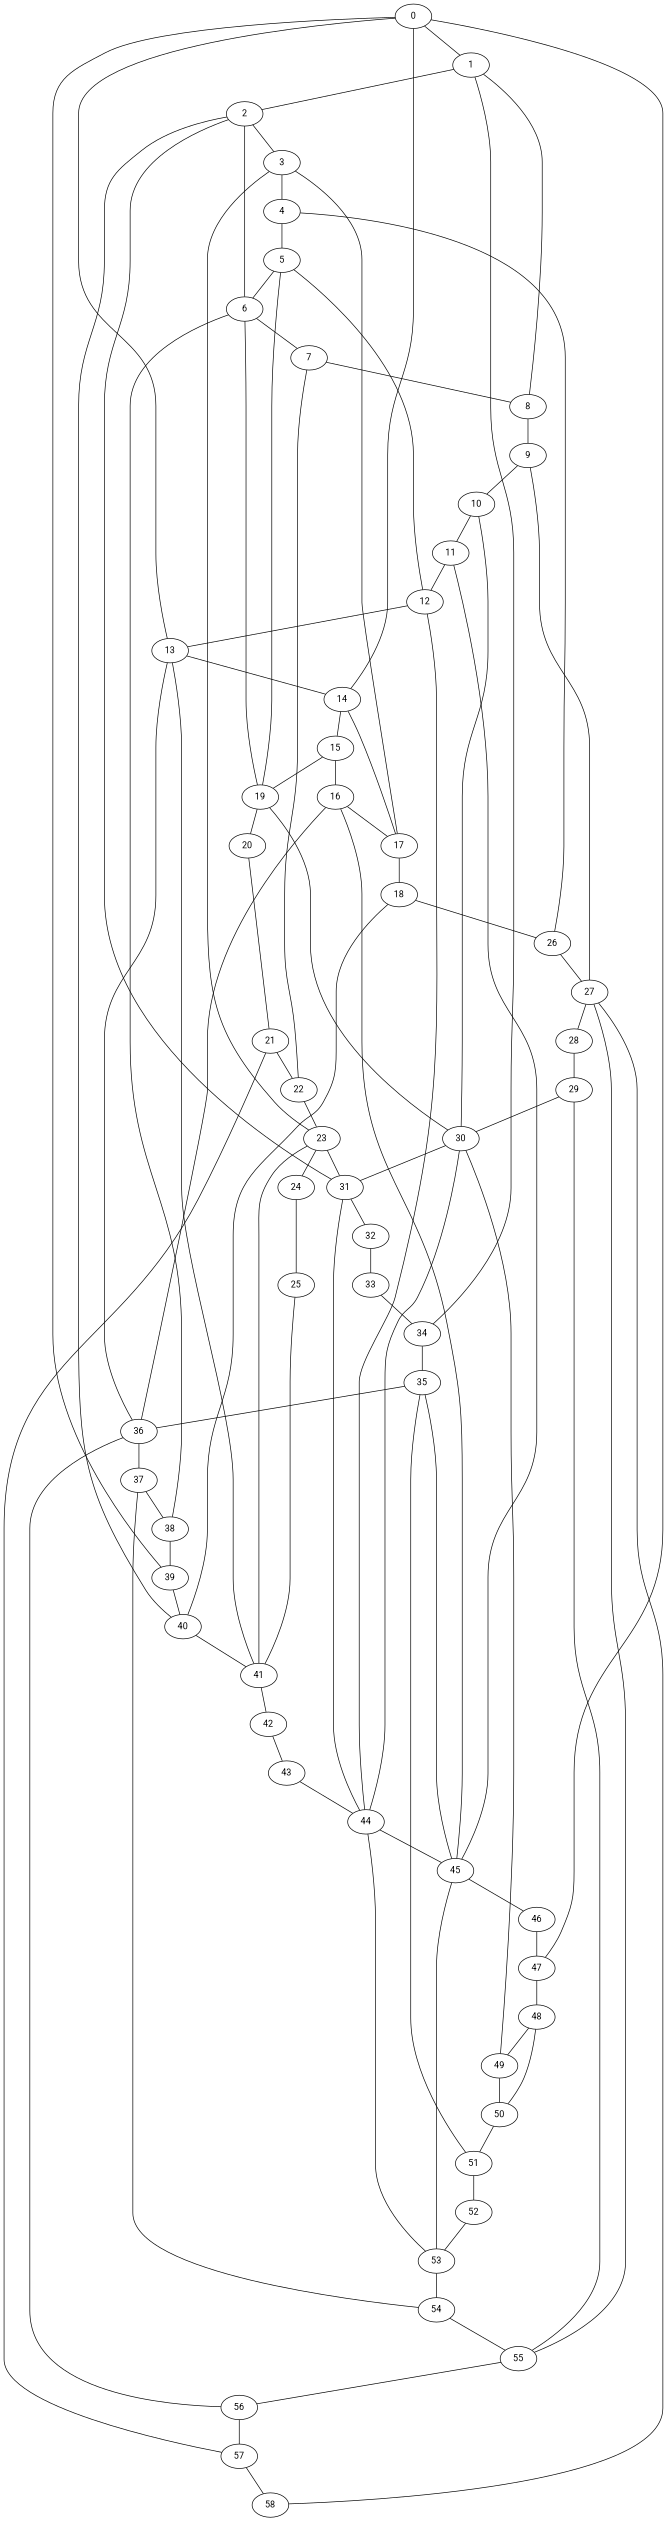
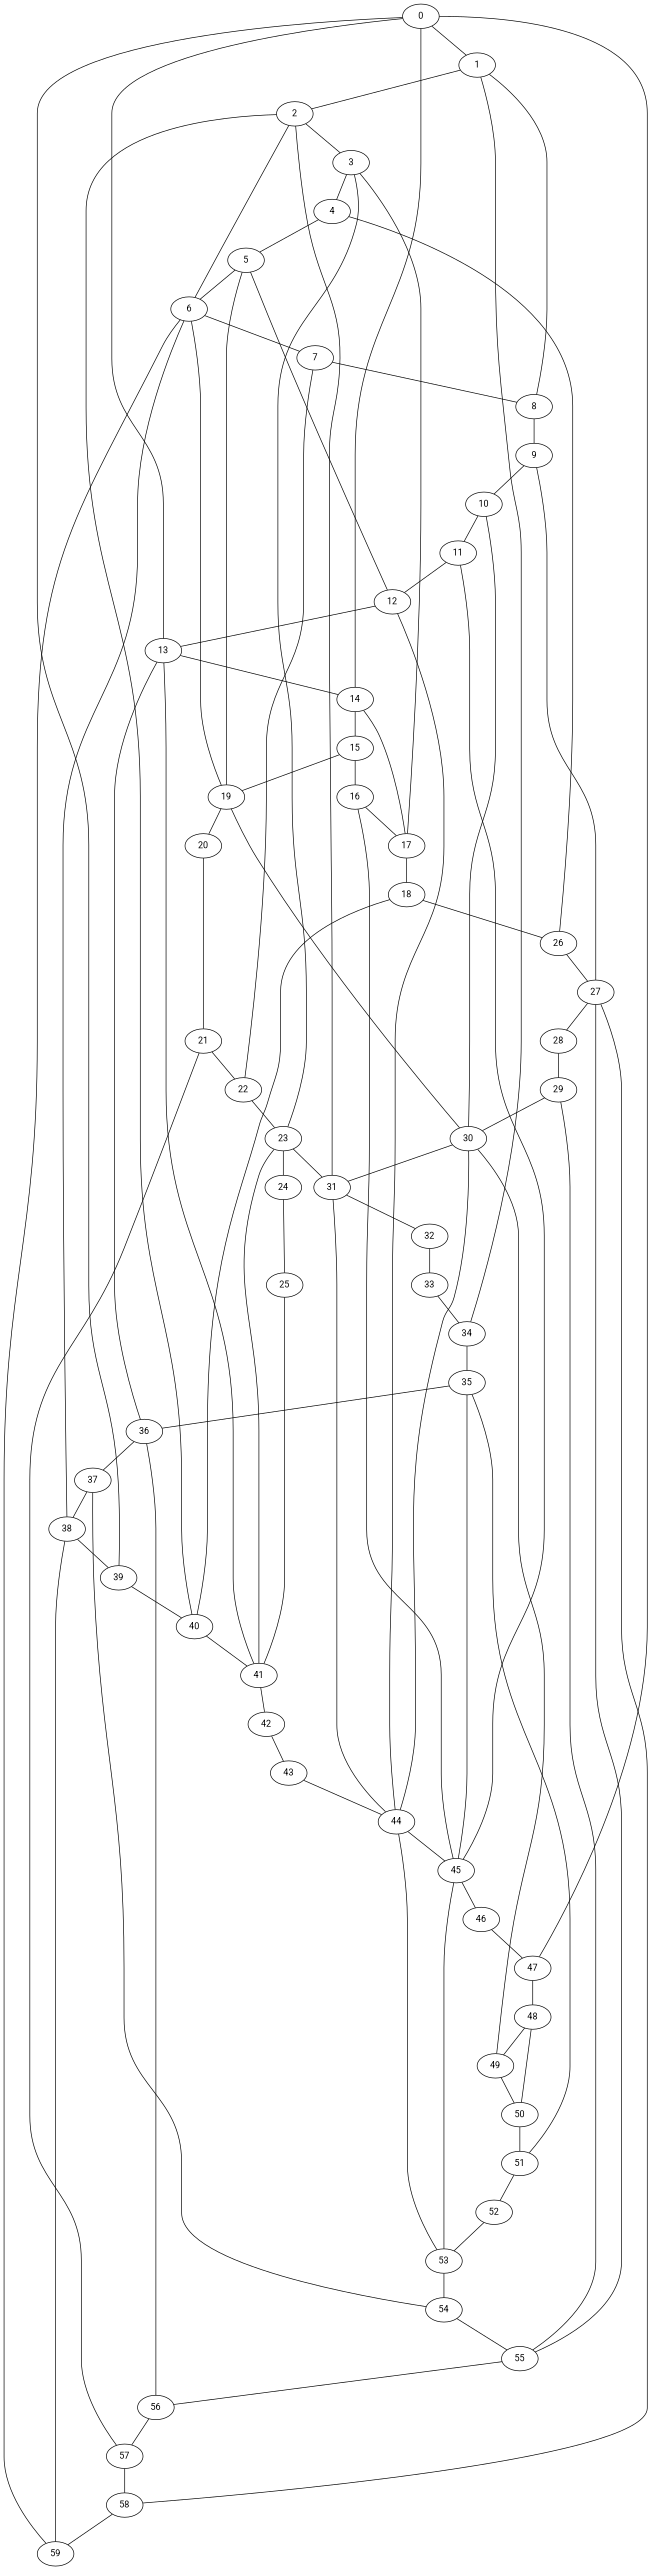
edge "16" -- "36": removed
node "59": added
